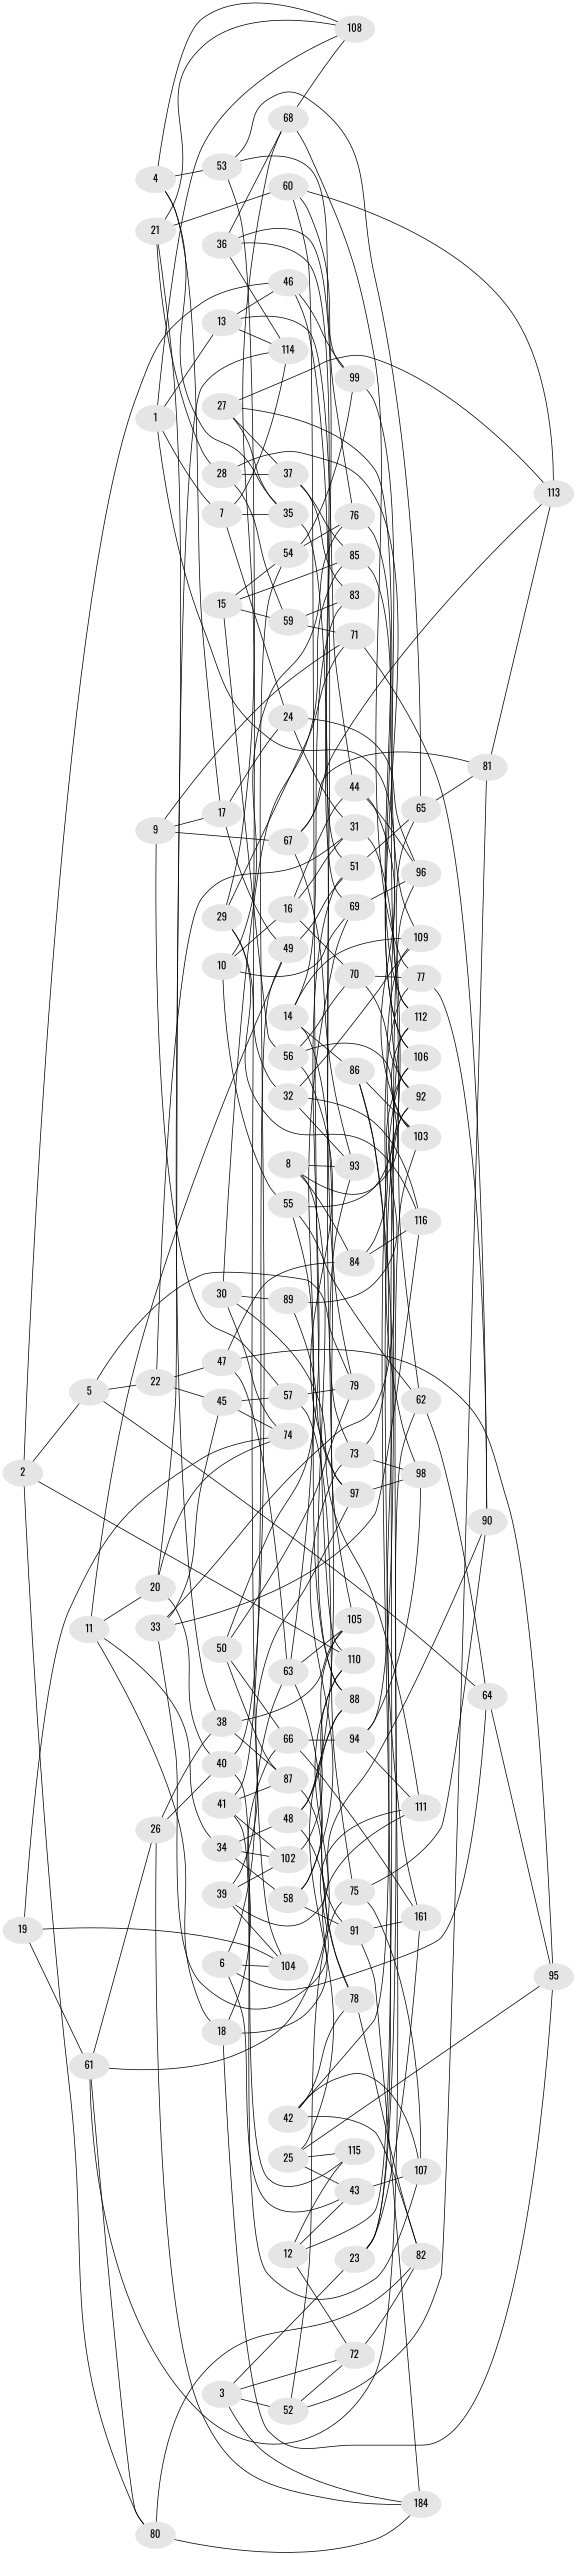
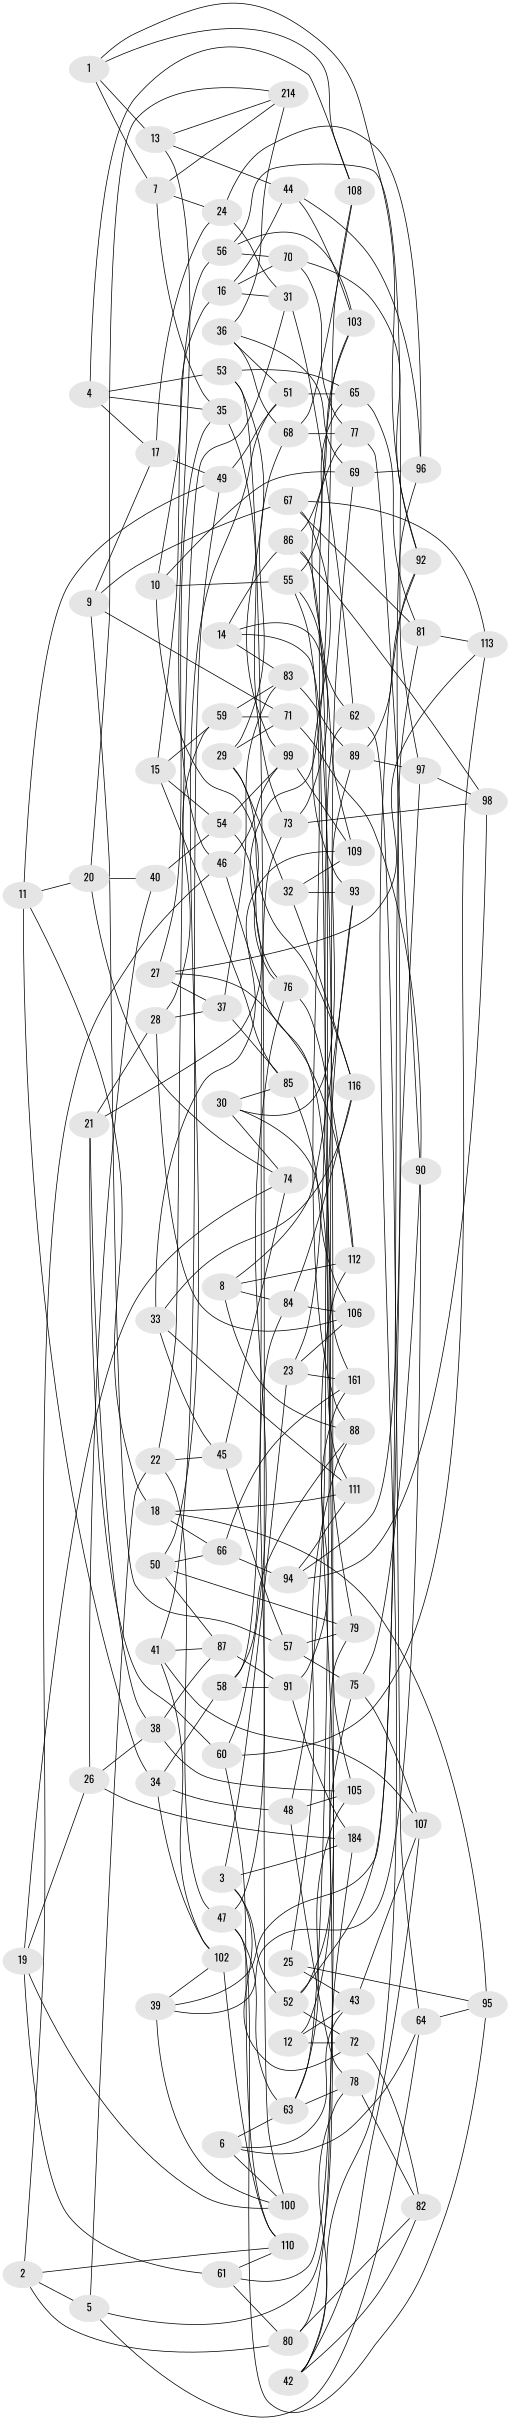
node "114": label "114" -> "214"
edge "83" -- "89": added
edge "26" -- "61": now "26" -- "19"
node "104": label "104" -> "100"
node "115": removed
